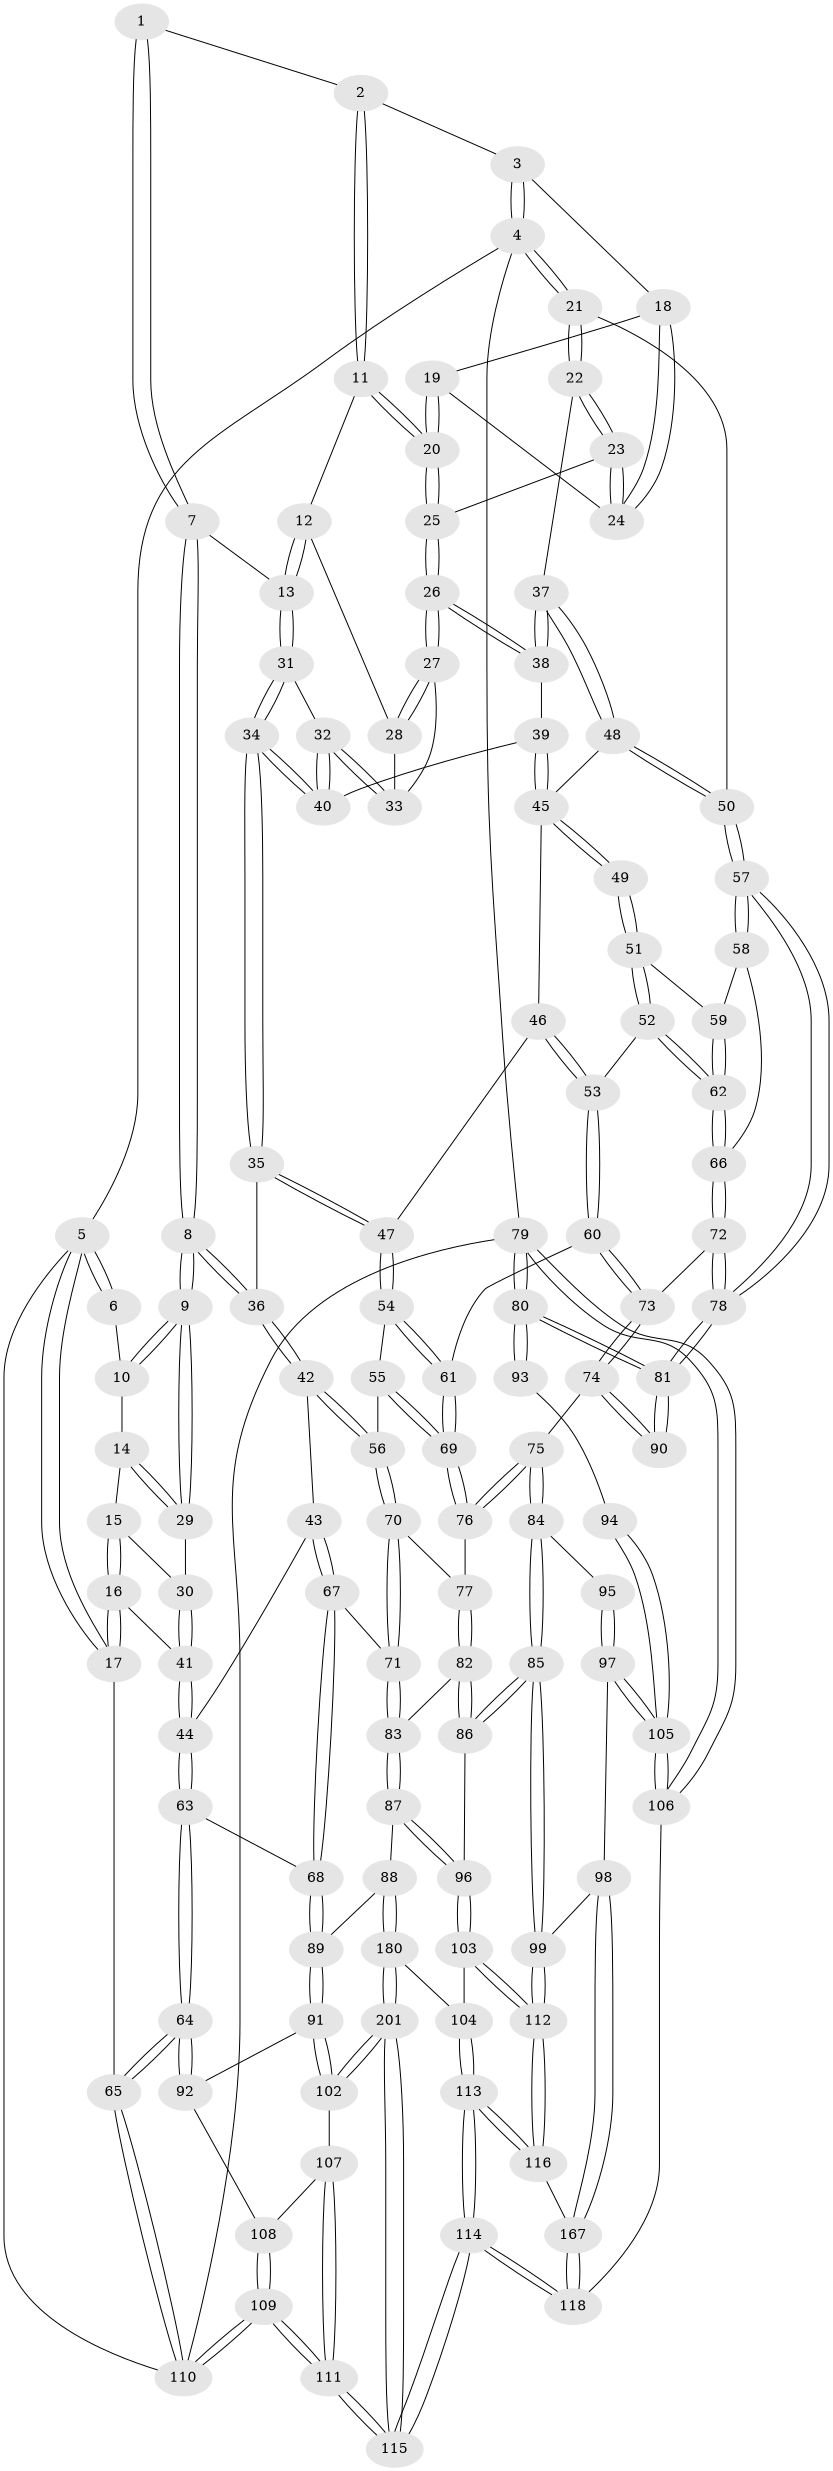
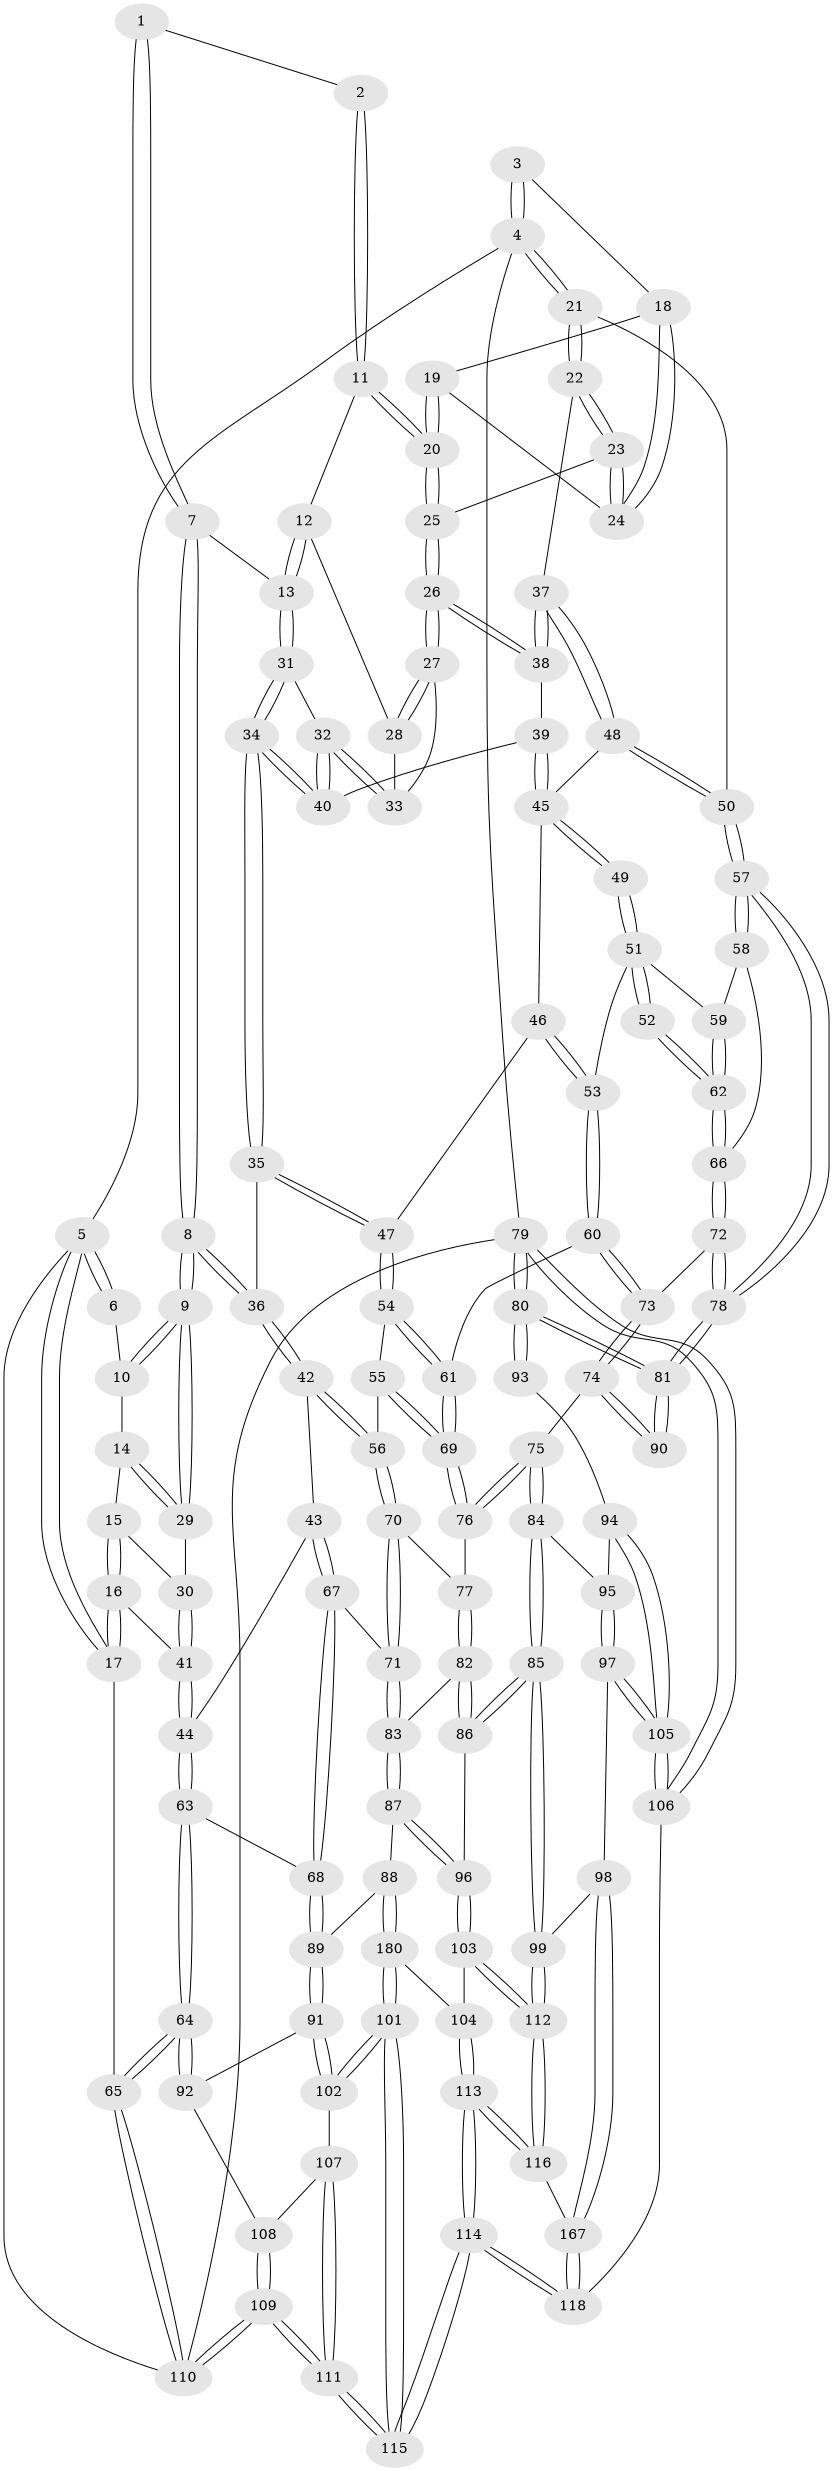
edge "2" -- "3": removed
edge "52" -- "53": now "51" -- "53"
edge "94" -- "95": added
node "201": label "201" -> "101"
